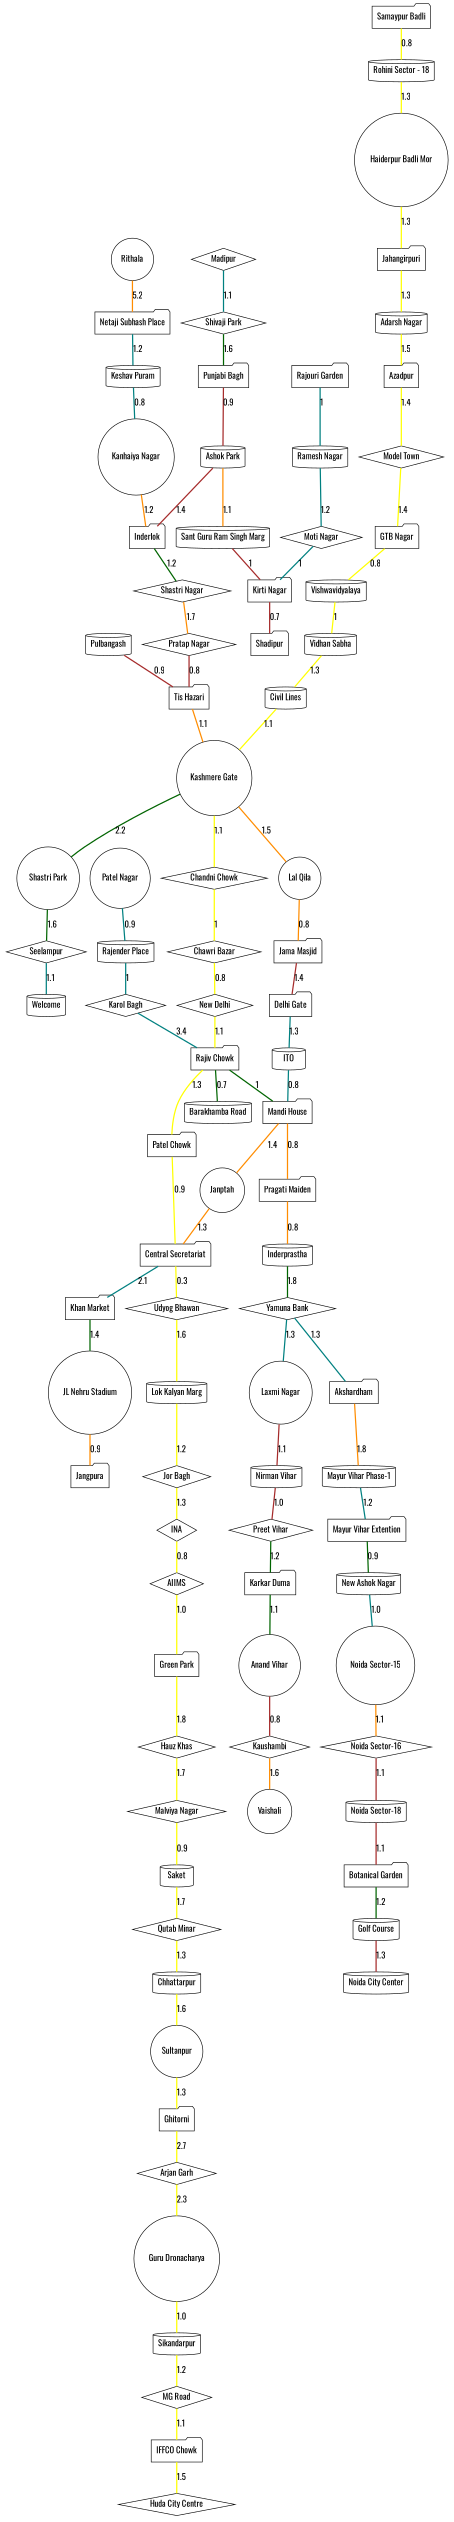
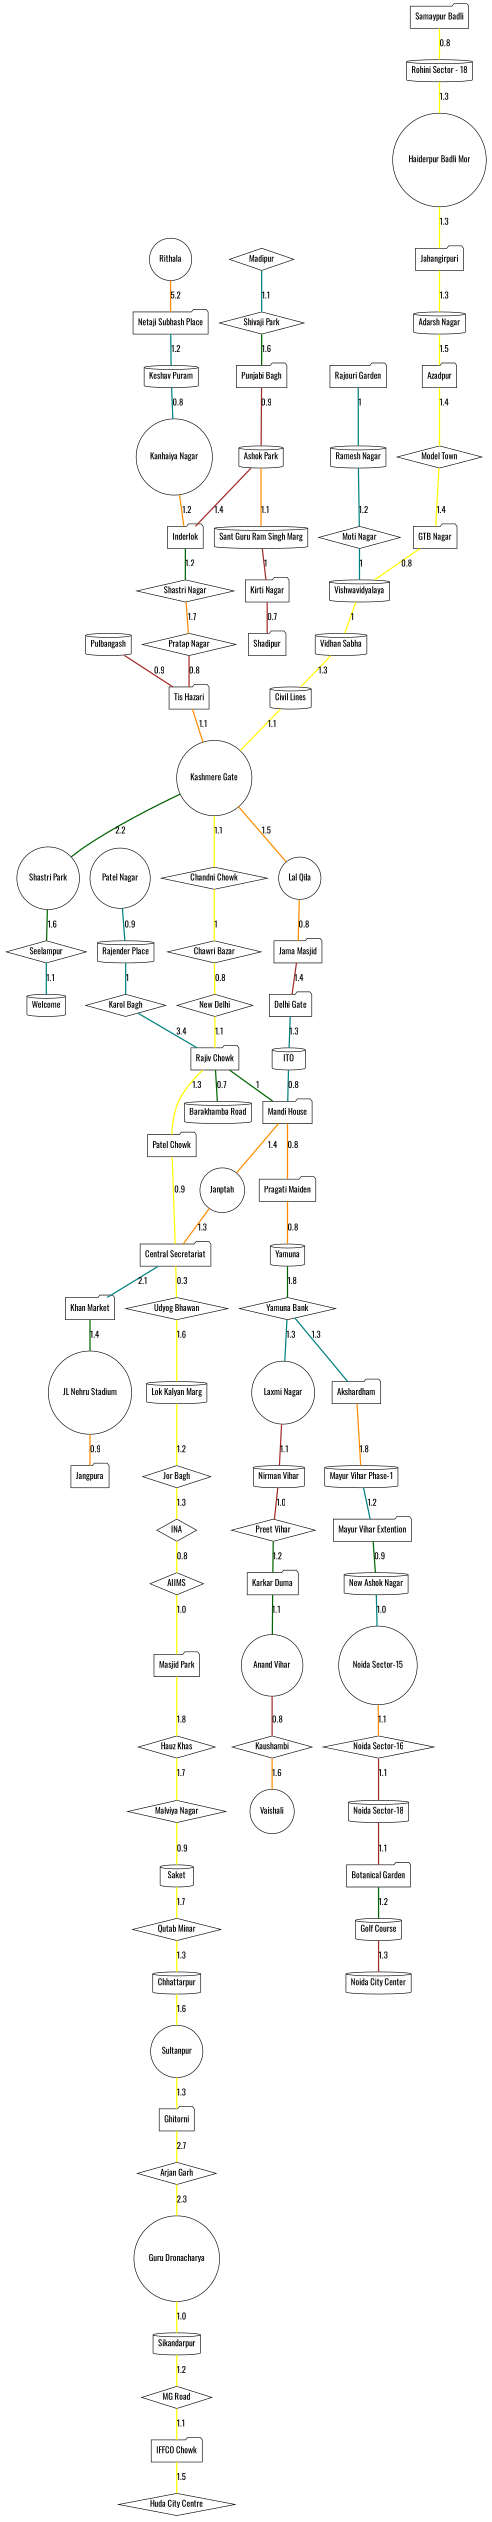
edge "Moti Nagar" -- "Kirti Nagar": now "Moti Nagar" -- "Vishwavidyalaya"
node "Inderprastha": label "Inderprastha" -> "Yamuna"
node "Green Park": label "Green Park" -> "Masjid Park"
